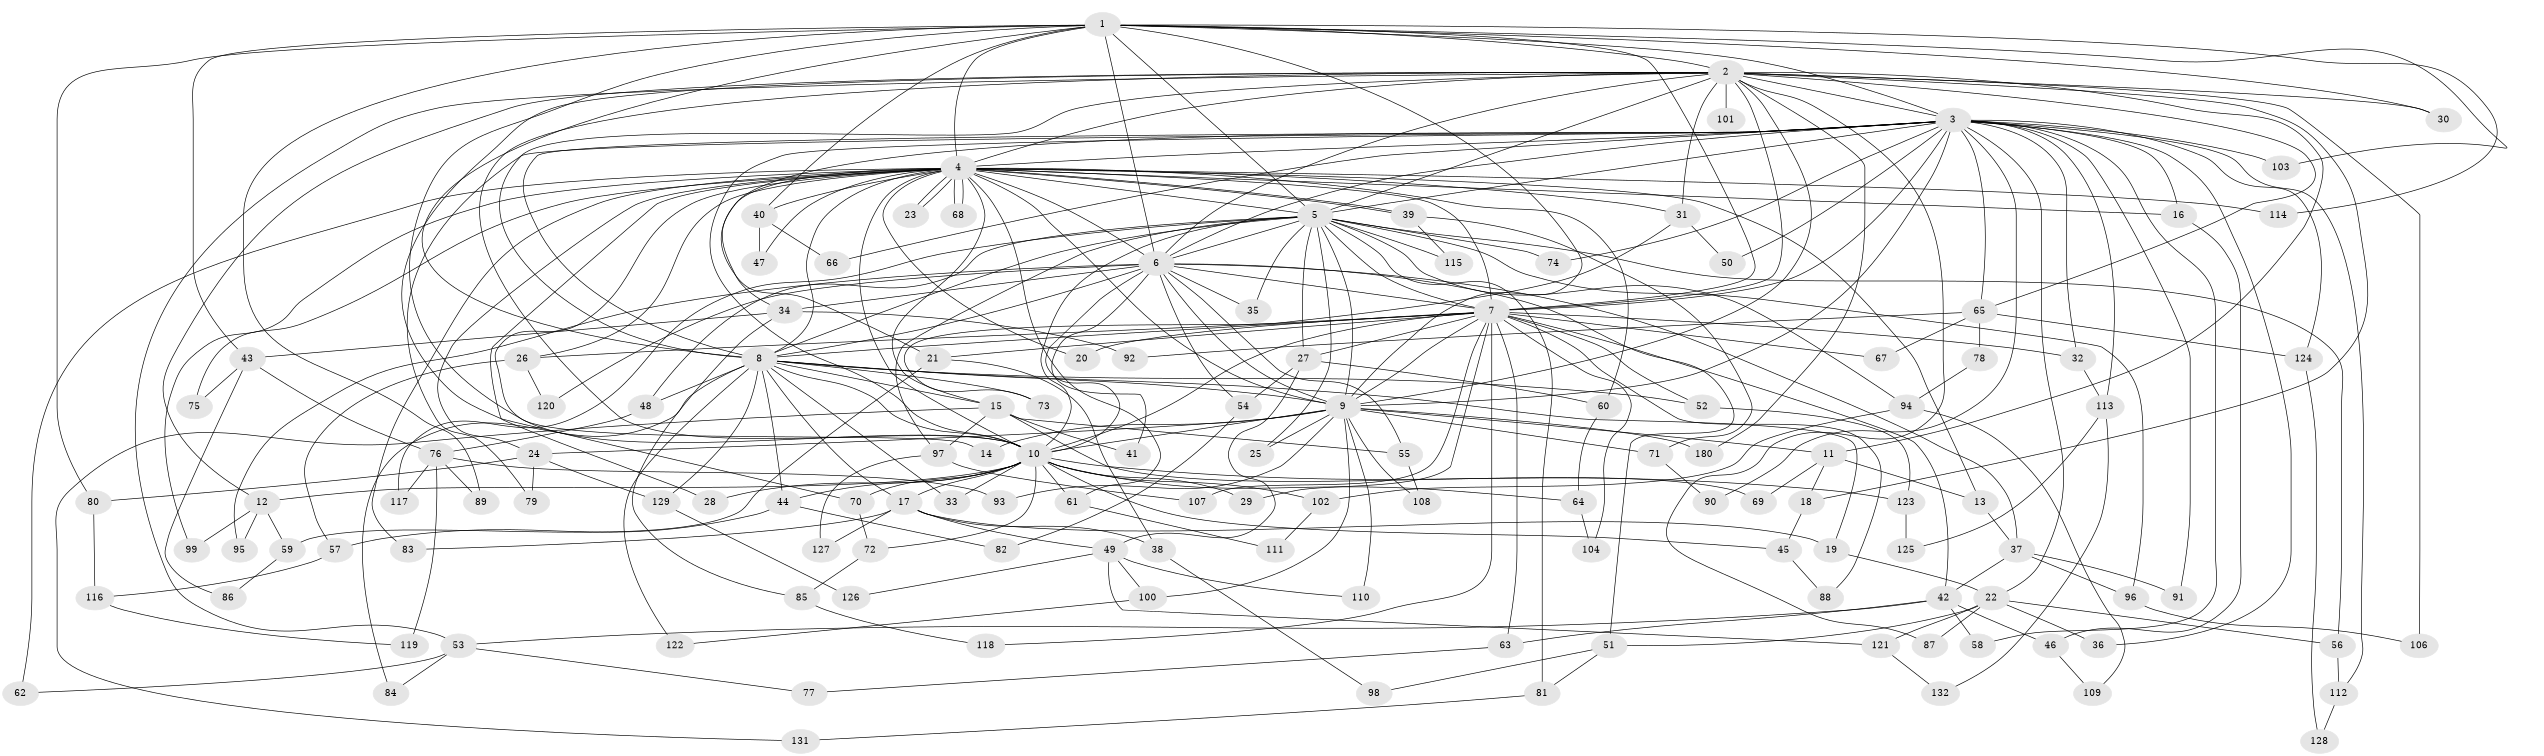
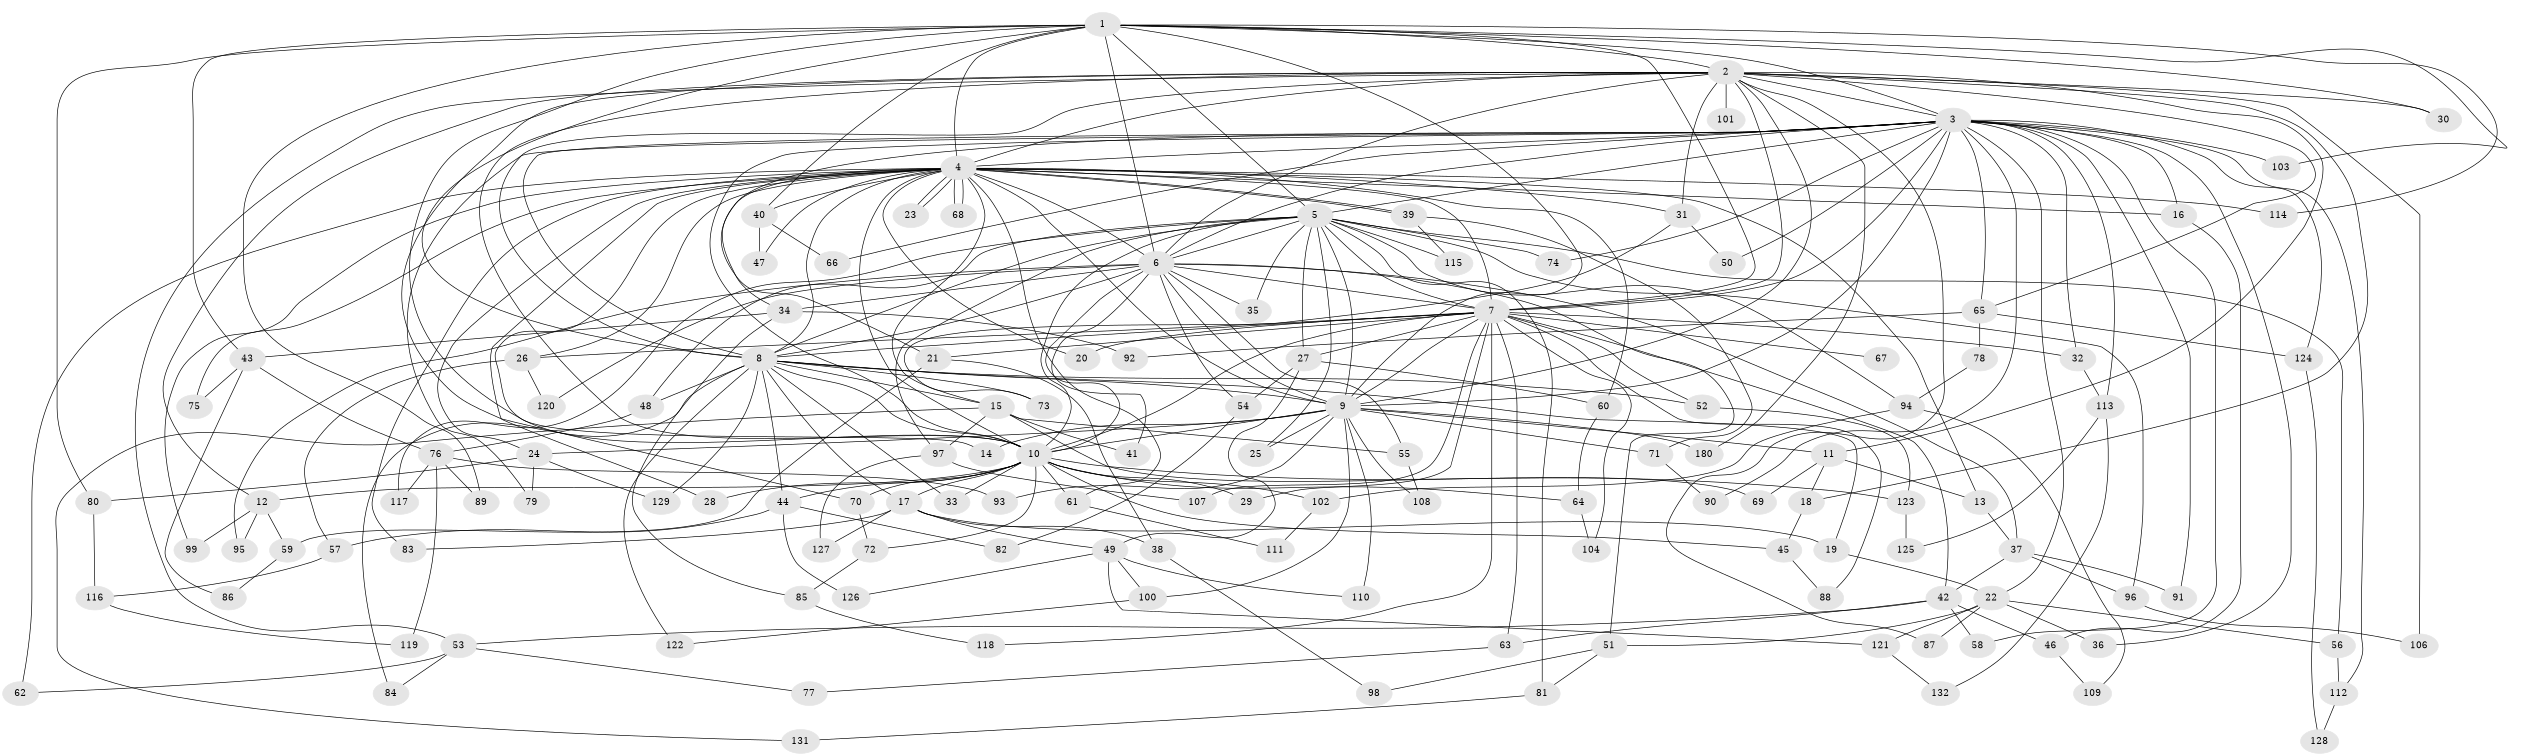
edge "2" -- "5": removed
edge "4" -- "5": removed
edge "65" -- "67": removed
edge "129" -- "126": now "44" -- "126"
